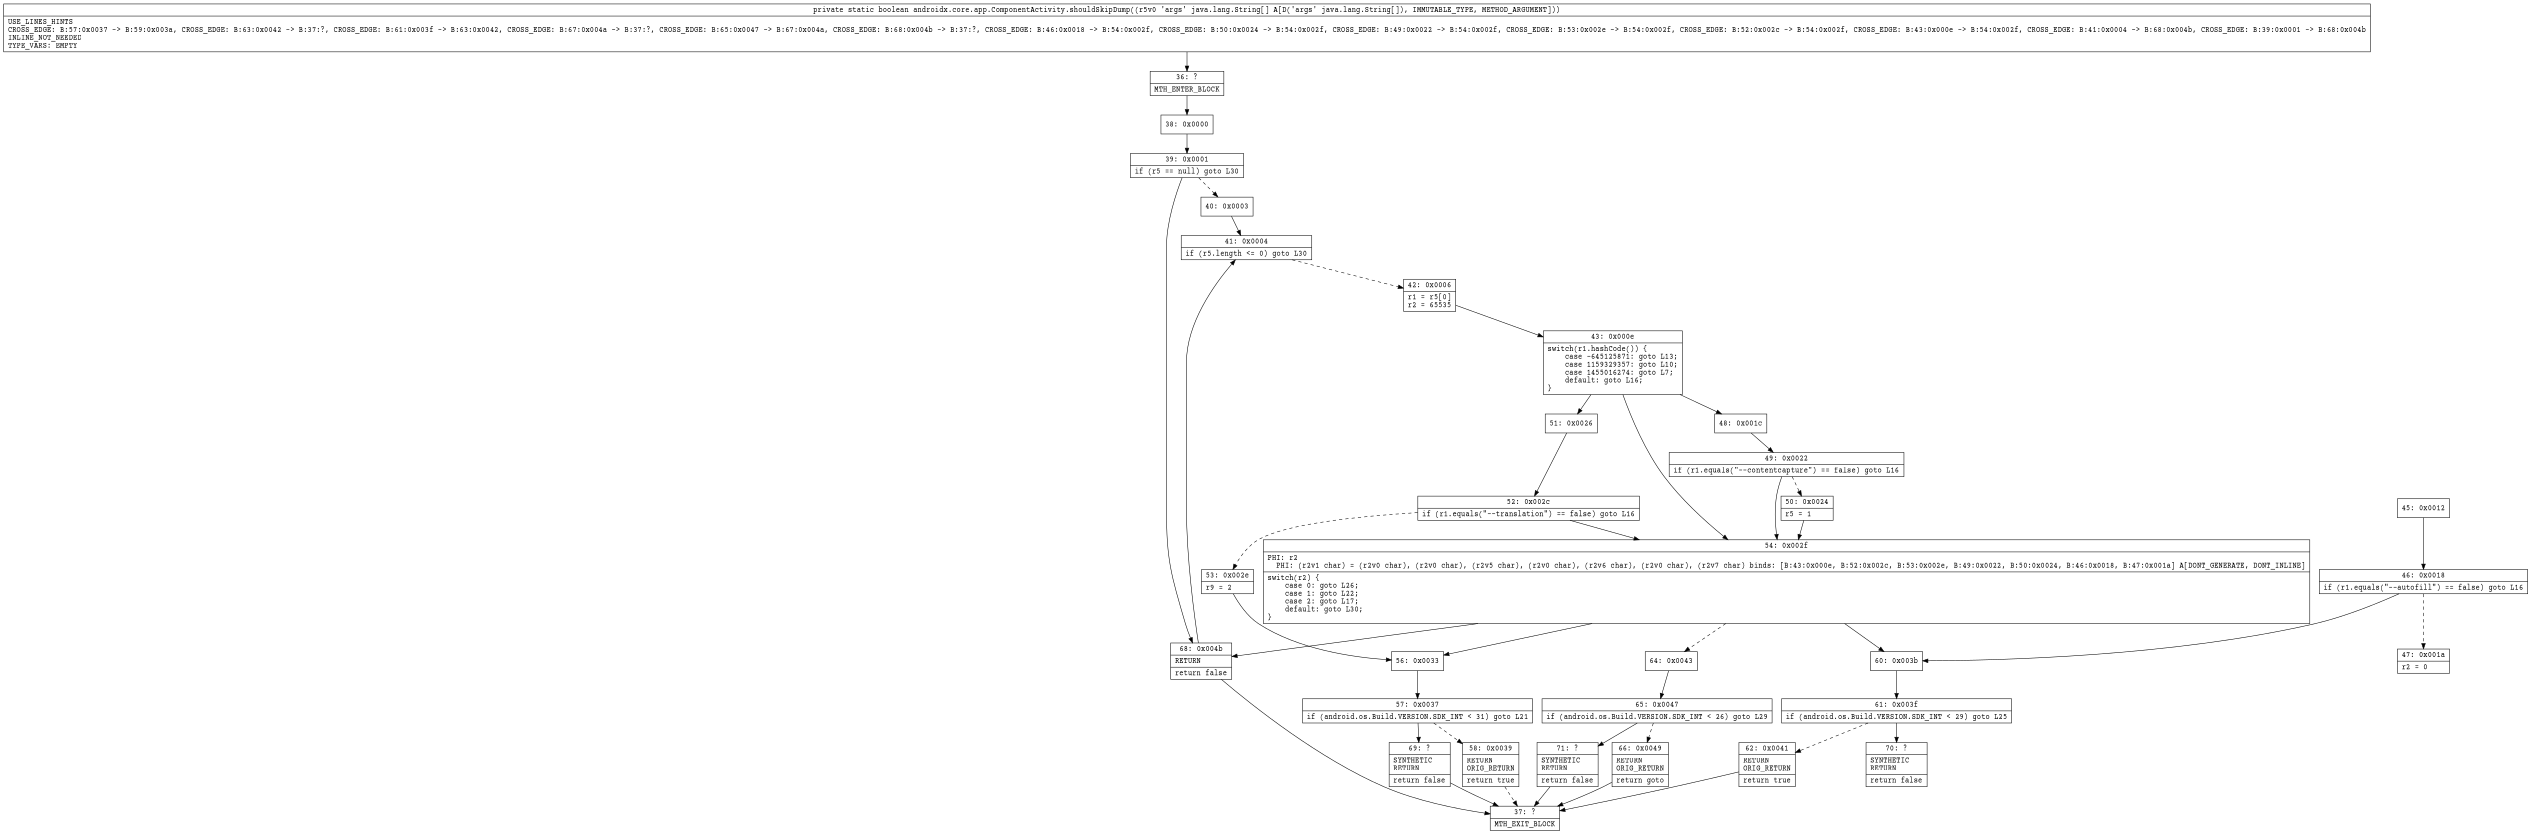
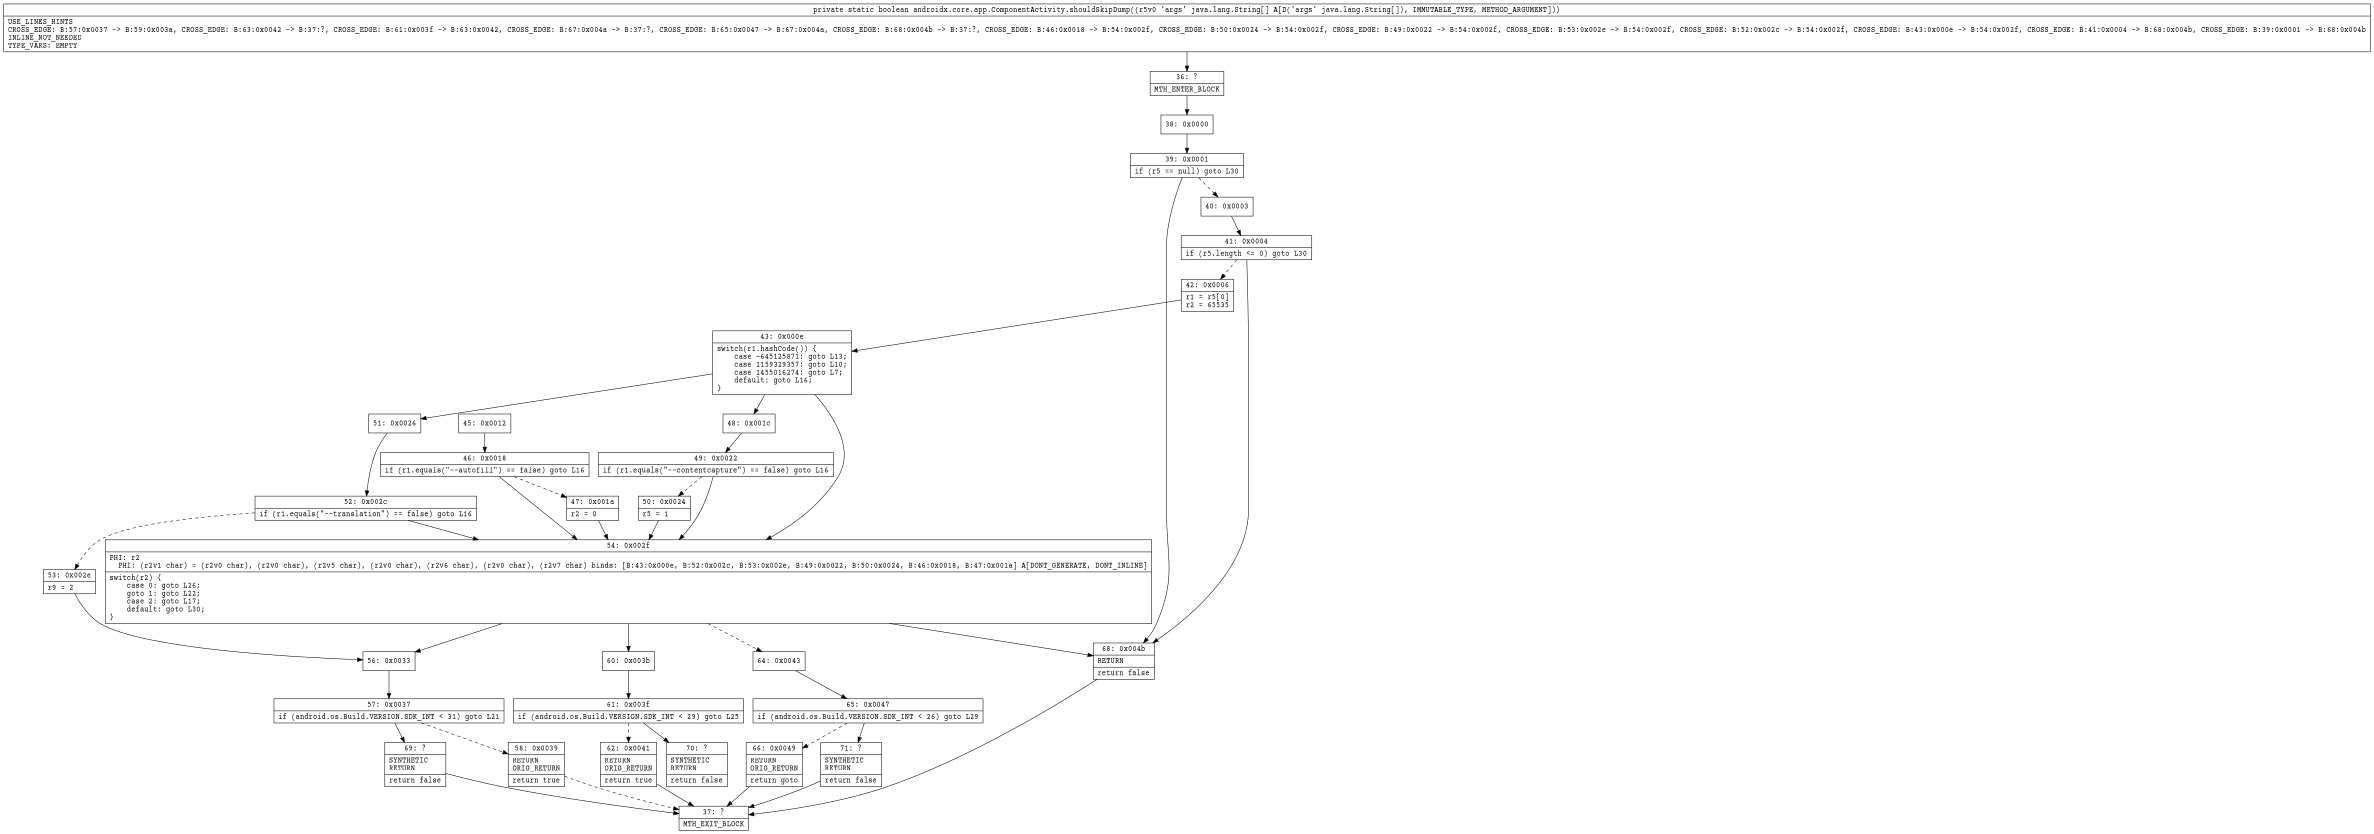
edge "68: 0x004b" -> "41: 0x0004": reversed
edge "47: 0x001a" -> "54: 0x002f": added
node "54: 0x002f": text "case 1: goto L22;" -> "goto 1: goto L22;"
edge "46: 0x0018" -> "60: 0x003b": now "46: 0x0018" -> "54: 0x002f"
